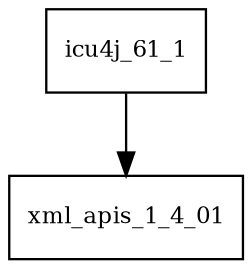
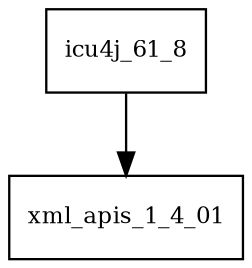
node "icu4j_61_1": label "icu4j_61_1" -> "icu4j_61_8"
